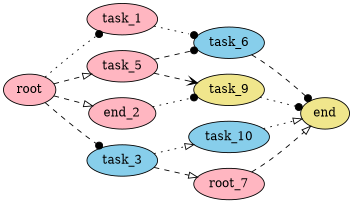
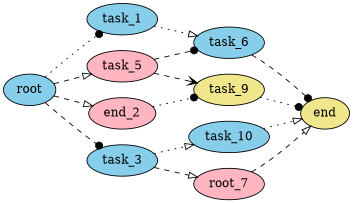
node "task_1": fillcolor lightpink -> skyblue
edge "task_1" -> "task_6": arrowhead dot -> onormal
node "root": fillcolor lightpink -> skyblue
